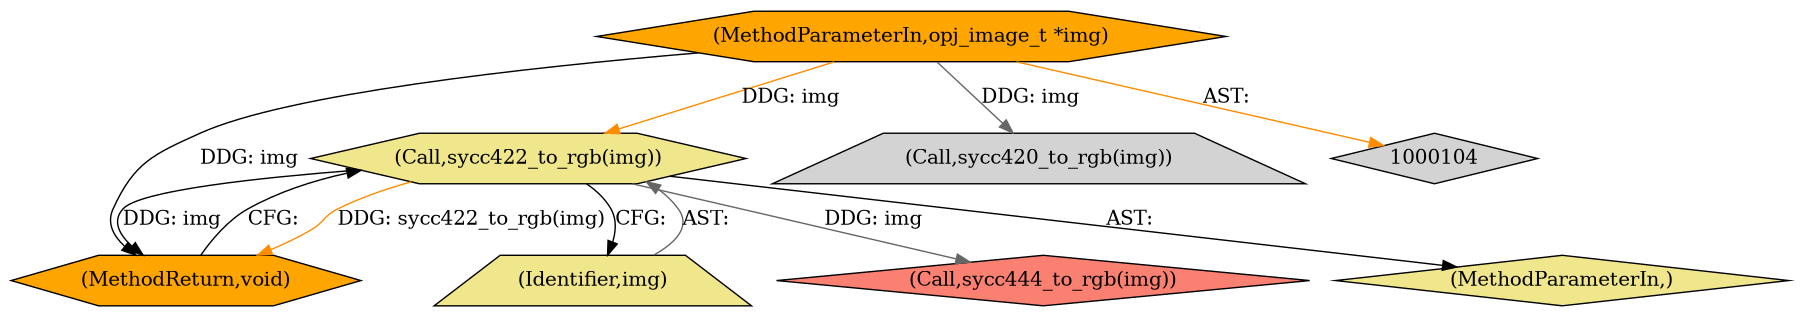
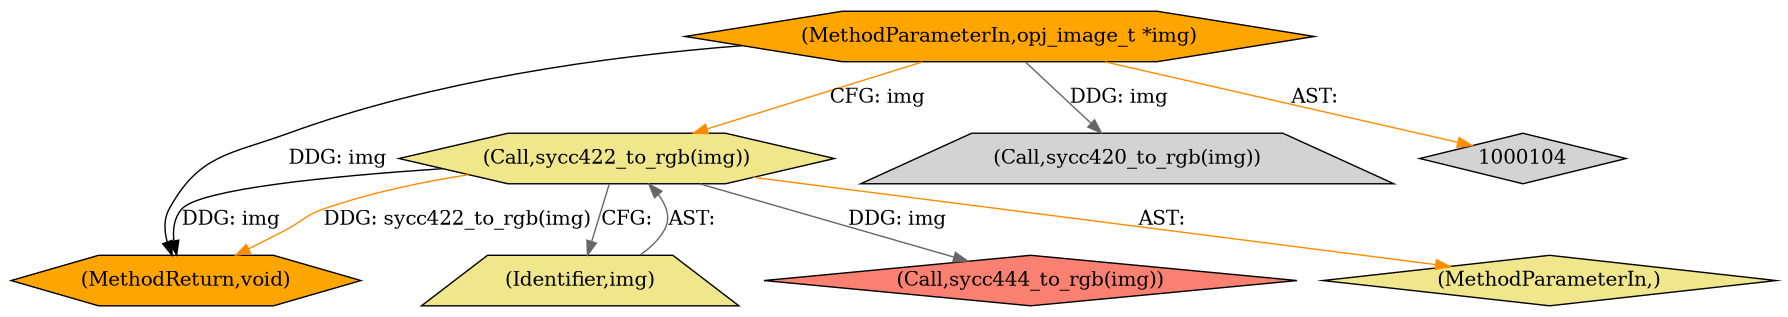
edge "(MethodParameterIn,opj_image_t *img)" -> "(Call,sycc422_to_rgb(img))": label "DDG: img" -> "CFG: img"
edge "(MethodReturn,void)" -> "(Call,sycc422_to_rgb(img))": removed, label "CFG:"
edge "(Call,sycc422_to_rgb(img))" -> "(Identifier,img)": color black -> gray40
edge "(Call,sycc422_to_rgb(img))" -> "(MethodParameterIn,)": color black -> darkorange
